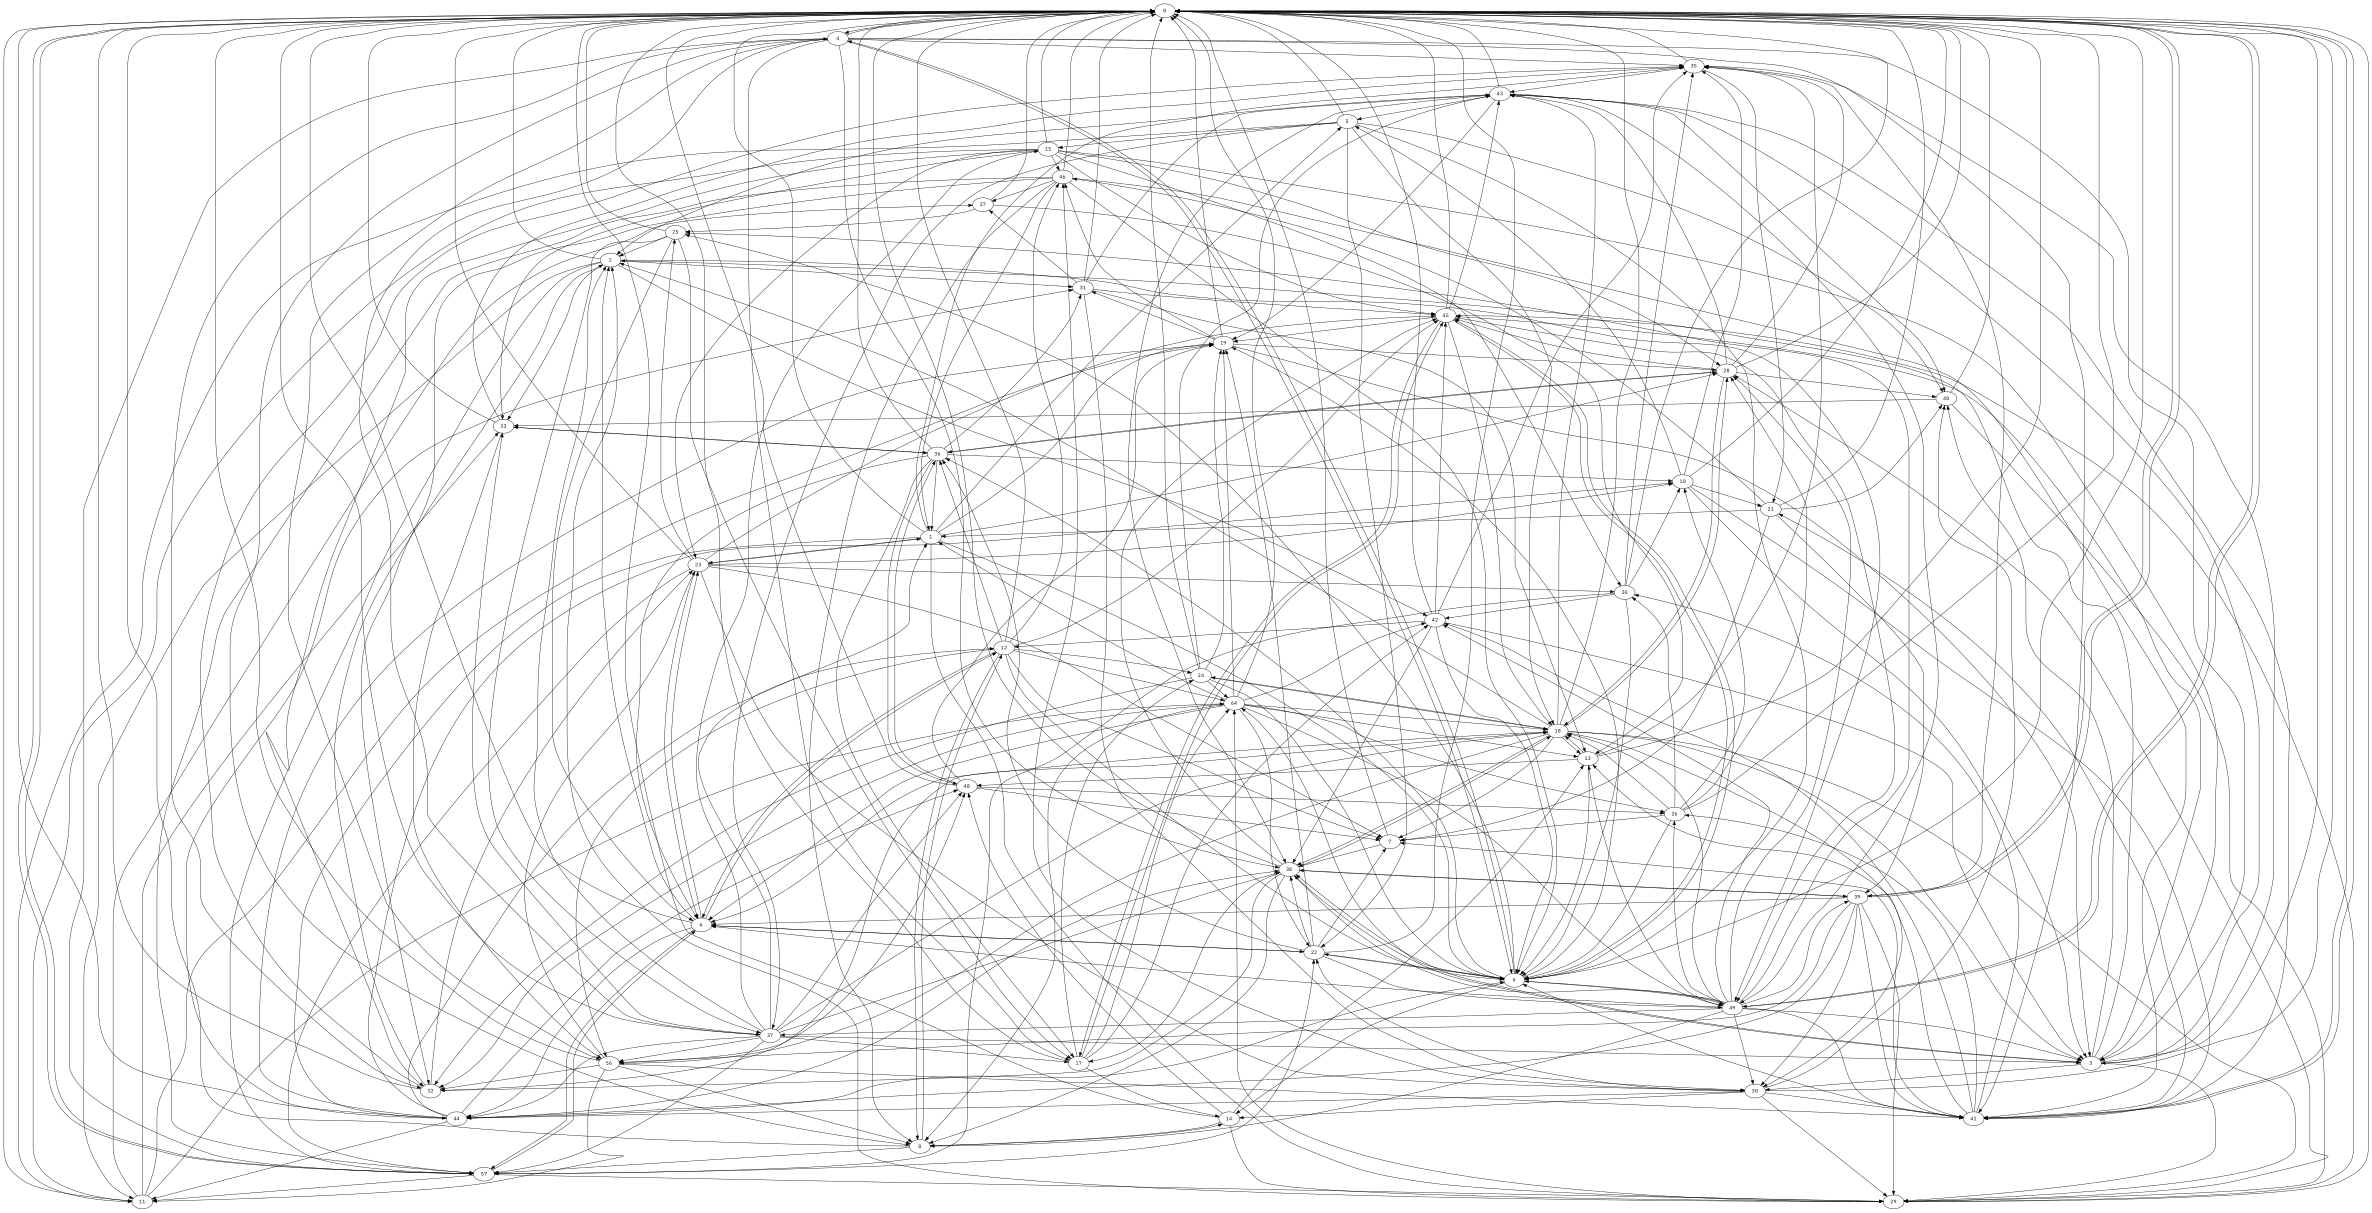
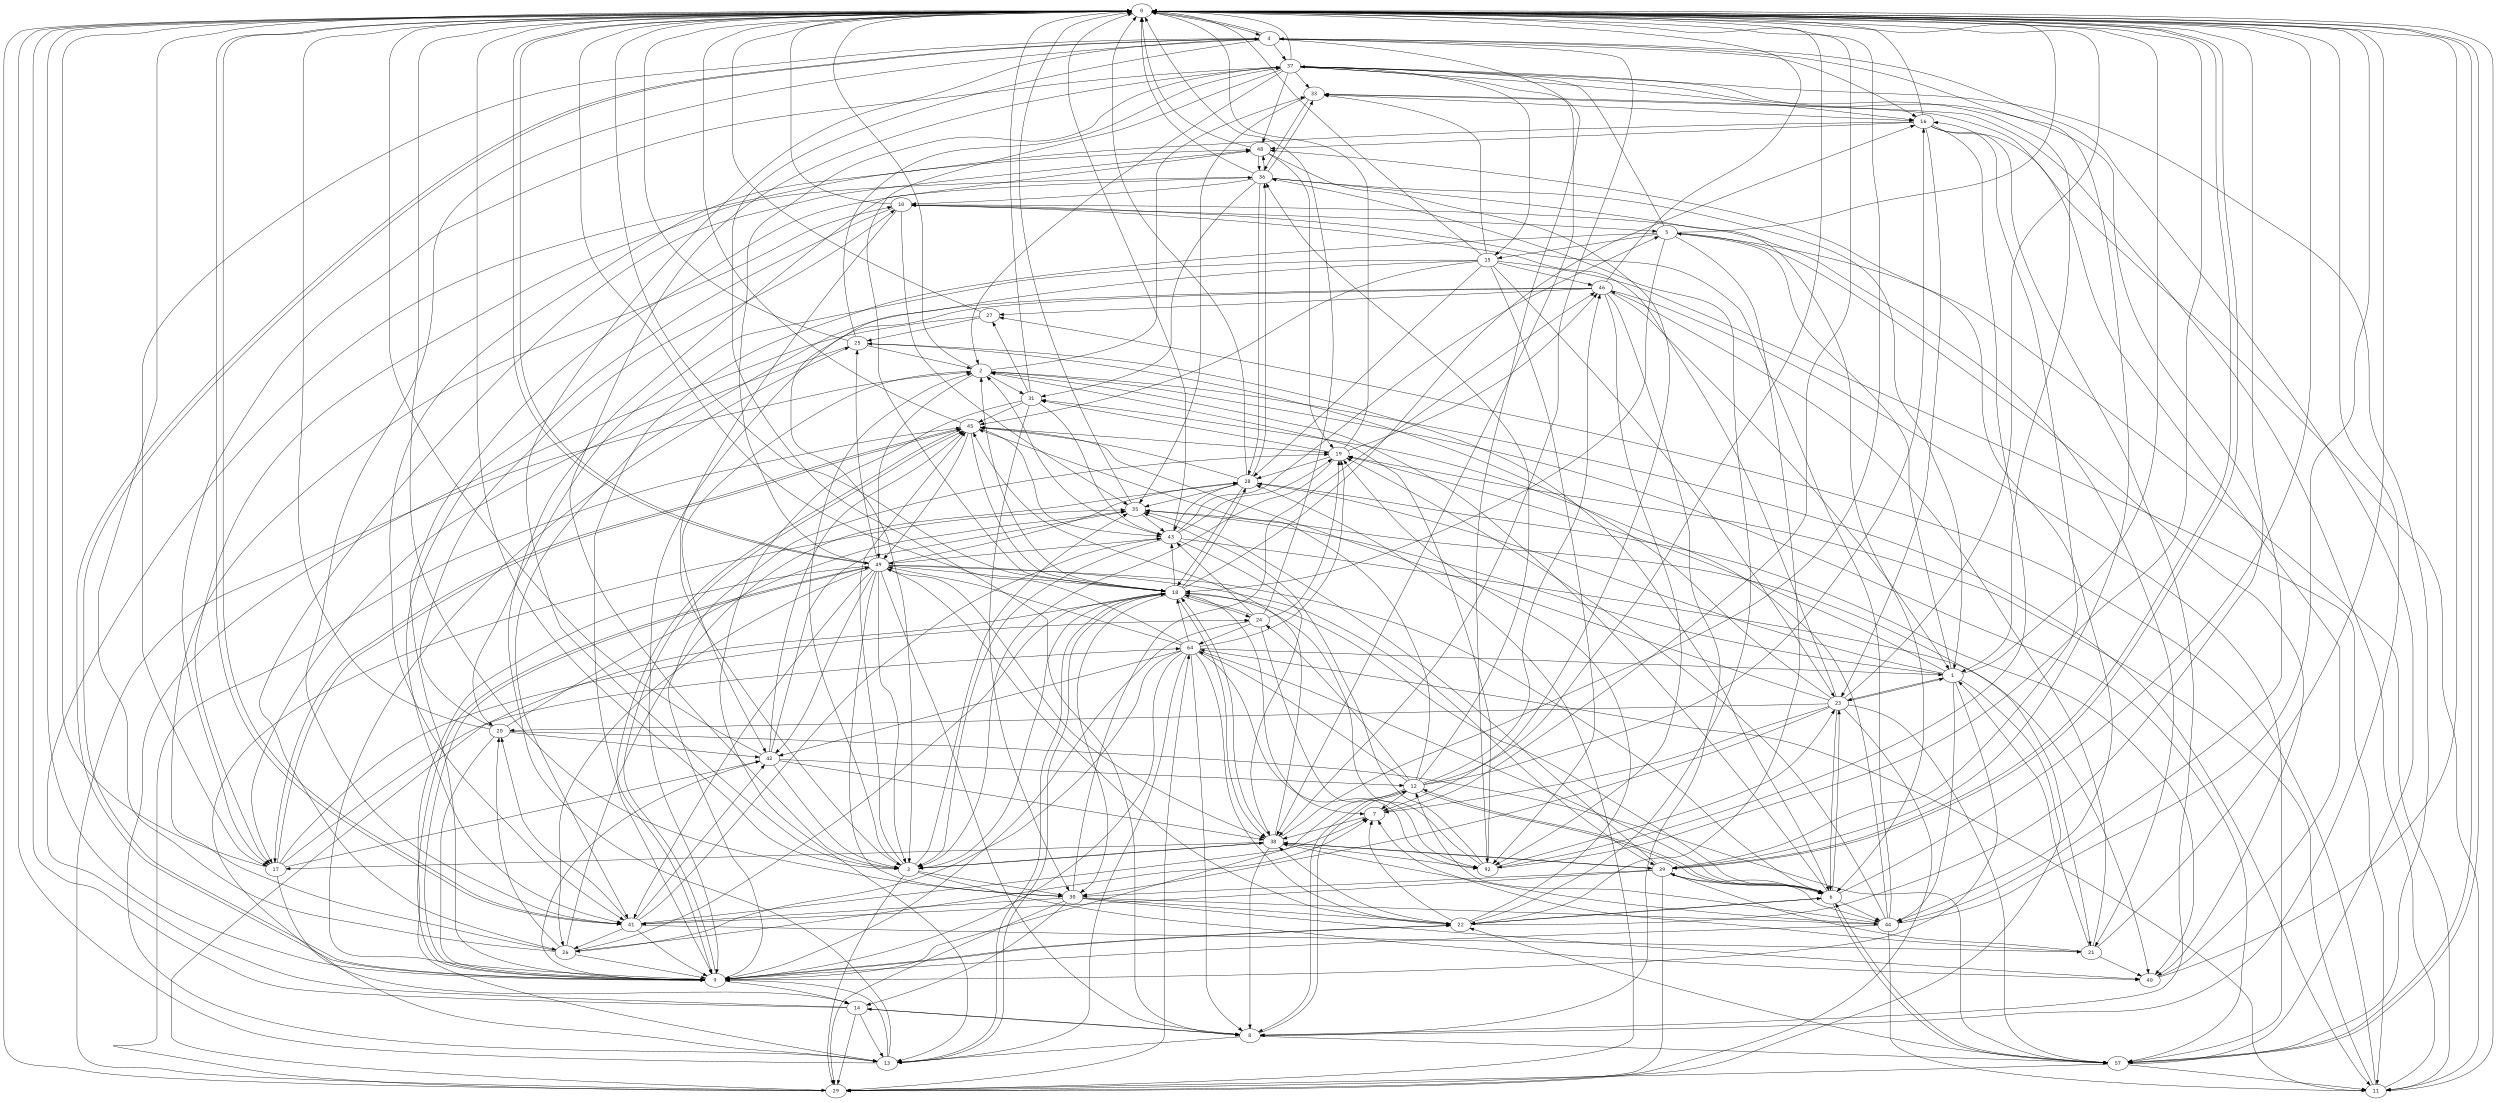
edge "33" -> "0": removed
edge "4" -> "35": now "4" -> "39"
edge "41" -> "13": now "8" -> "13"
edge "9" -> "64": reversed
edge "40" -> "29": now "23" -> "29"
node "56": label "56" -> "16"
node "32": label "32" -> "92"
